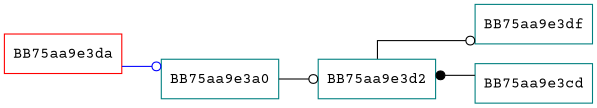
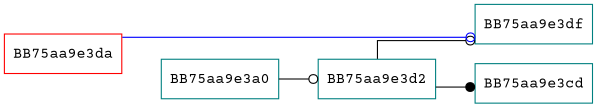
edge "BB75aa9e3da" -> "BB75aa9e3a0": now "BB75aa9e3da" -> "BB75aa9e3df"
edge "BB75aa9e3cd" -> "BB75aa9e3d2": reversed
